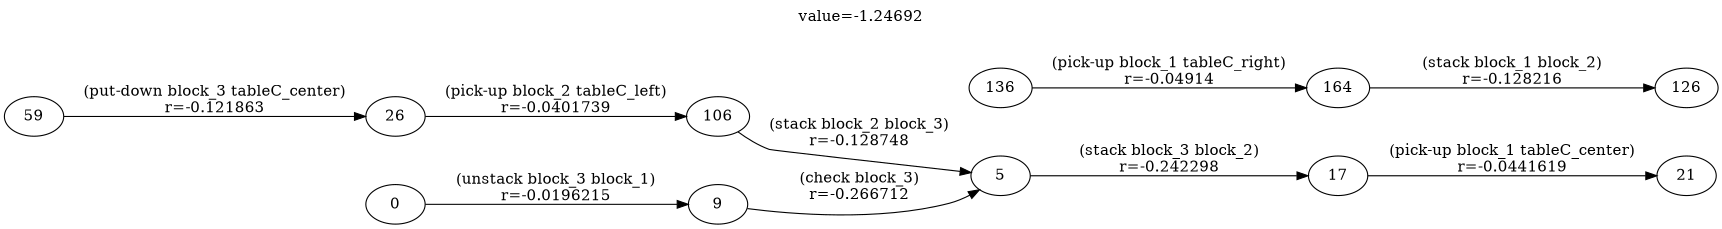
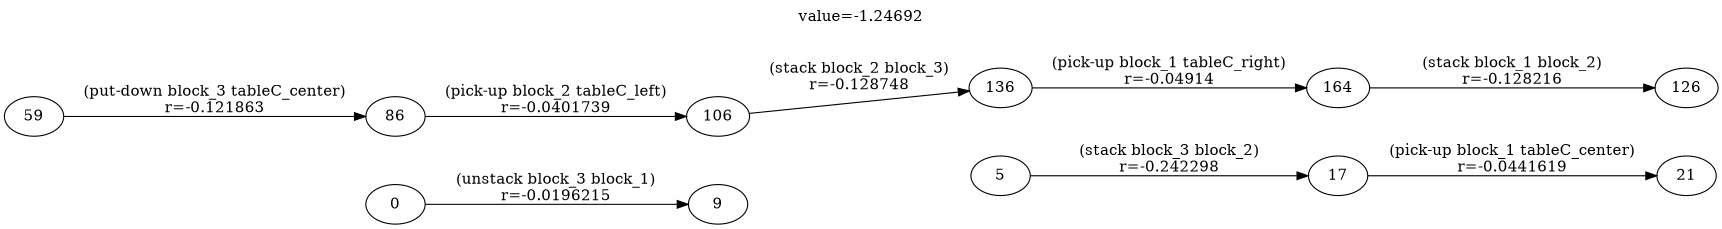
node "26": label "26" -> "86"
edge "106" -> "5": now "106" -> "136"
edge "9" -> "5": removed, label "(check block_3) r=-0.266712"
